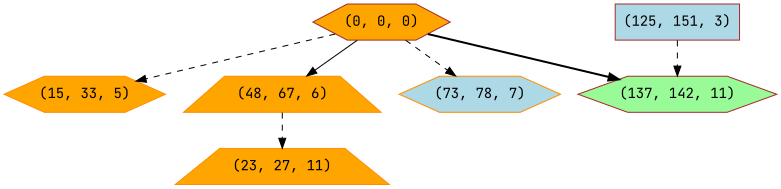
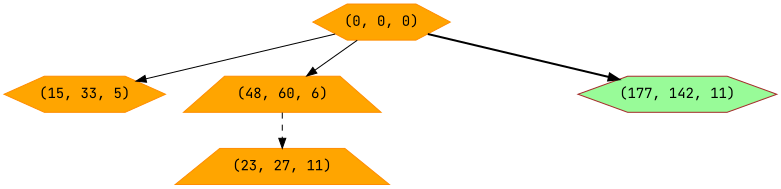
node "(0, 0, 0)": color brown -> darkorange
node "(125, 151, 3)": removed
edge "(0, 0, 0)" -> "(15, 33, 5)": style dashed -> solid
node "(48, 67, 6)": label "(48, 67, 6)" -> "(48, 60, 6)"
node "(73, 78, 7)": removed
node "(137, 142, 11)": label "(137, 142, 11)" -> "(177, 142, 11)"
